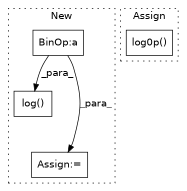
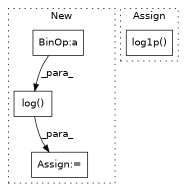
node "log0p()": label "log0p()" -> "log1p()"
edge "BinOp:a" -> "Assign:=": now "log()" -> "Assign:="
